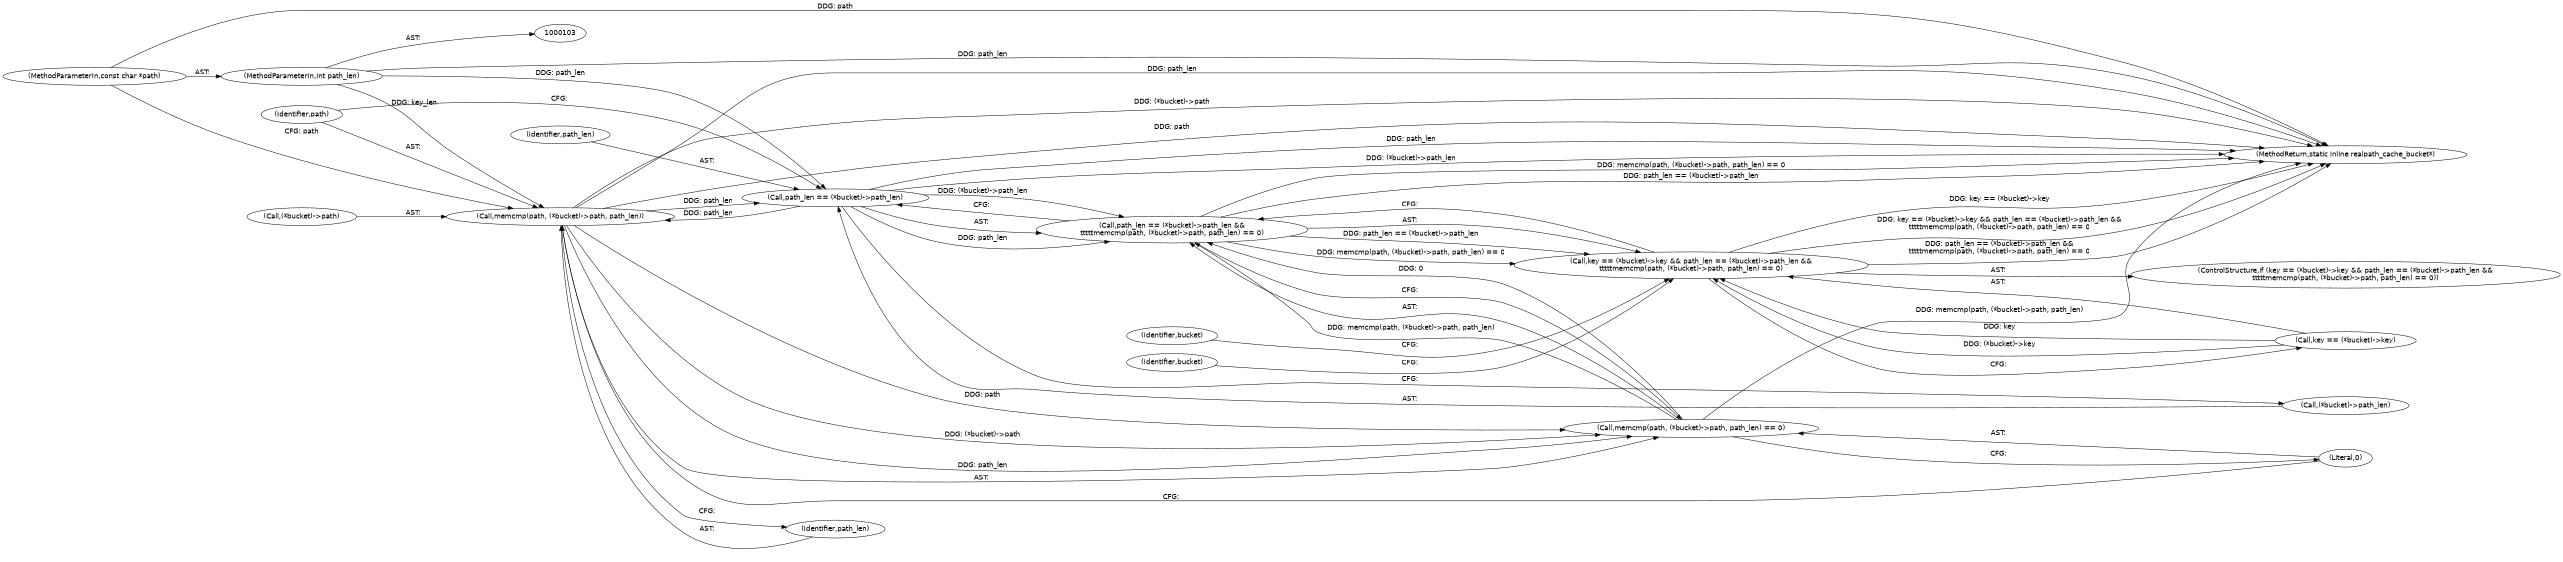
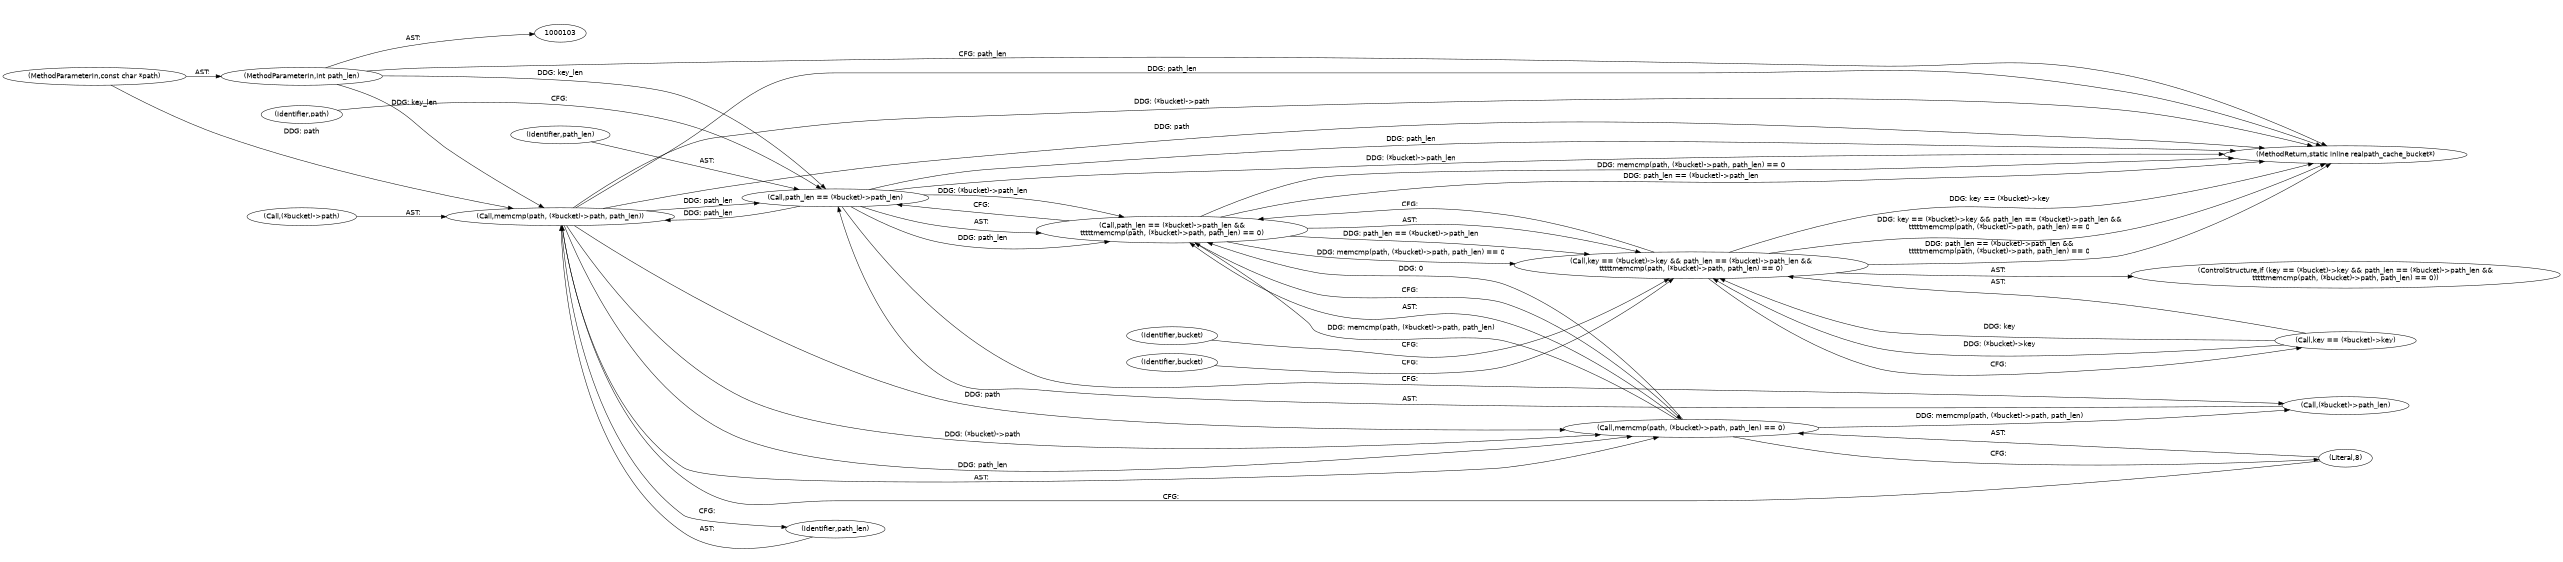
edge "(MethodParameterIn,const char *path)" -> "(MethodReturn,static inline realpath_cache_bucket*)": removed, label "DDG: path"
edge "(MethodParameterIn,int path_len)" -> "(MethodReturn,static inline realpath_cache_bucket*)": label "DDG: path_len" -> "CFG: path_len"
edge "(MethodParameterIn,int path_len)" -> "(Call,path_len == (*bucket)->path_len)": label "DDG: path_len" -> "DDG: key_len"
edge "(MethodParameterIn,const char *path)" -> "(Call,memcmp(path, (*bucket)->path, path_len))": label "CFG: path" -> "DDG: path"
edge "(Identifier,path)" -> "(Call,memcmp(path, (*bucket)->path, path_len))": removed, label "AST:"
edge "(Call,memcmp(path, (*bucket)->path, path_len) == 0)" -> "(MethodReturn,static inline realpath_cache_bucket*)": now "(Call,memcmp(path, (*bucket)->path, path_len) == 0)" -> "(Call,(*bucket)->path_len)"
node "(Literal,0)": label "(Literal,0)" -> "(Literal,8)"
